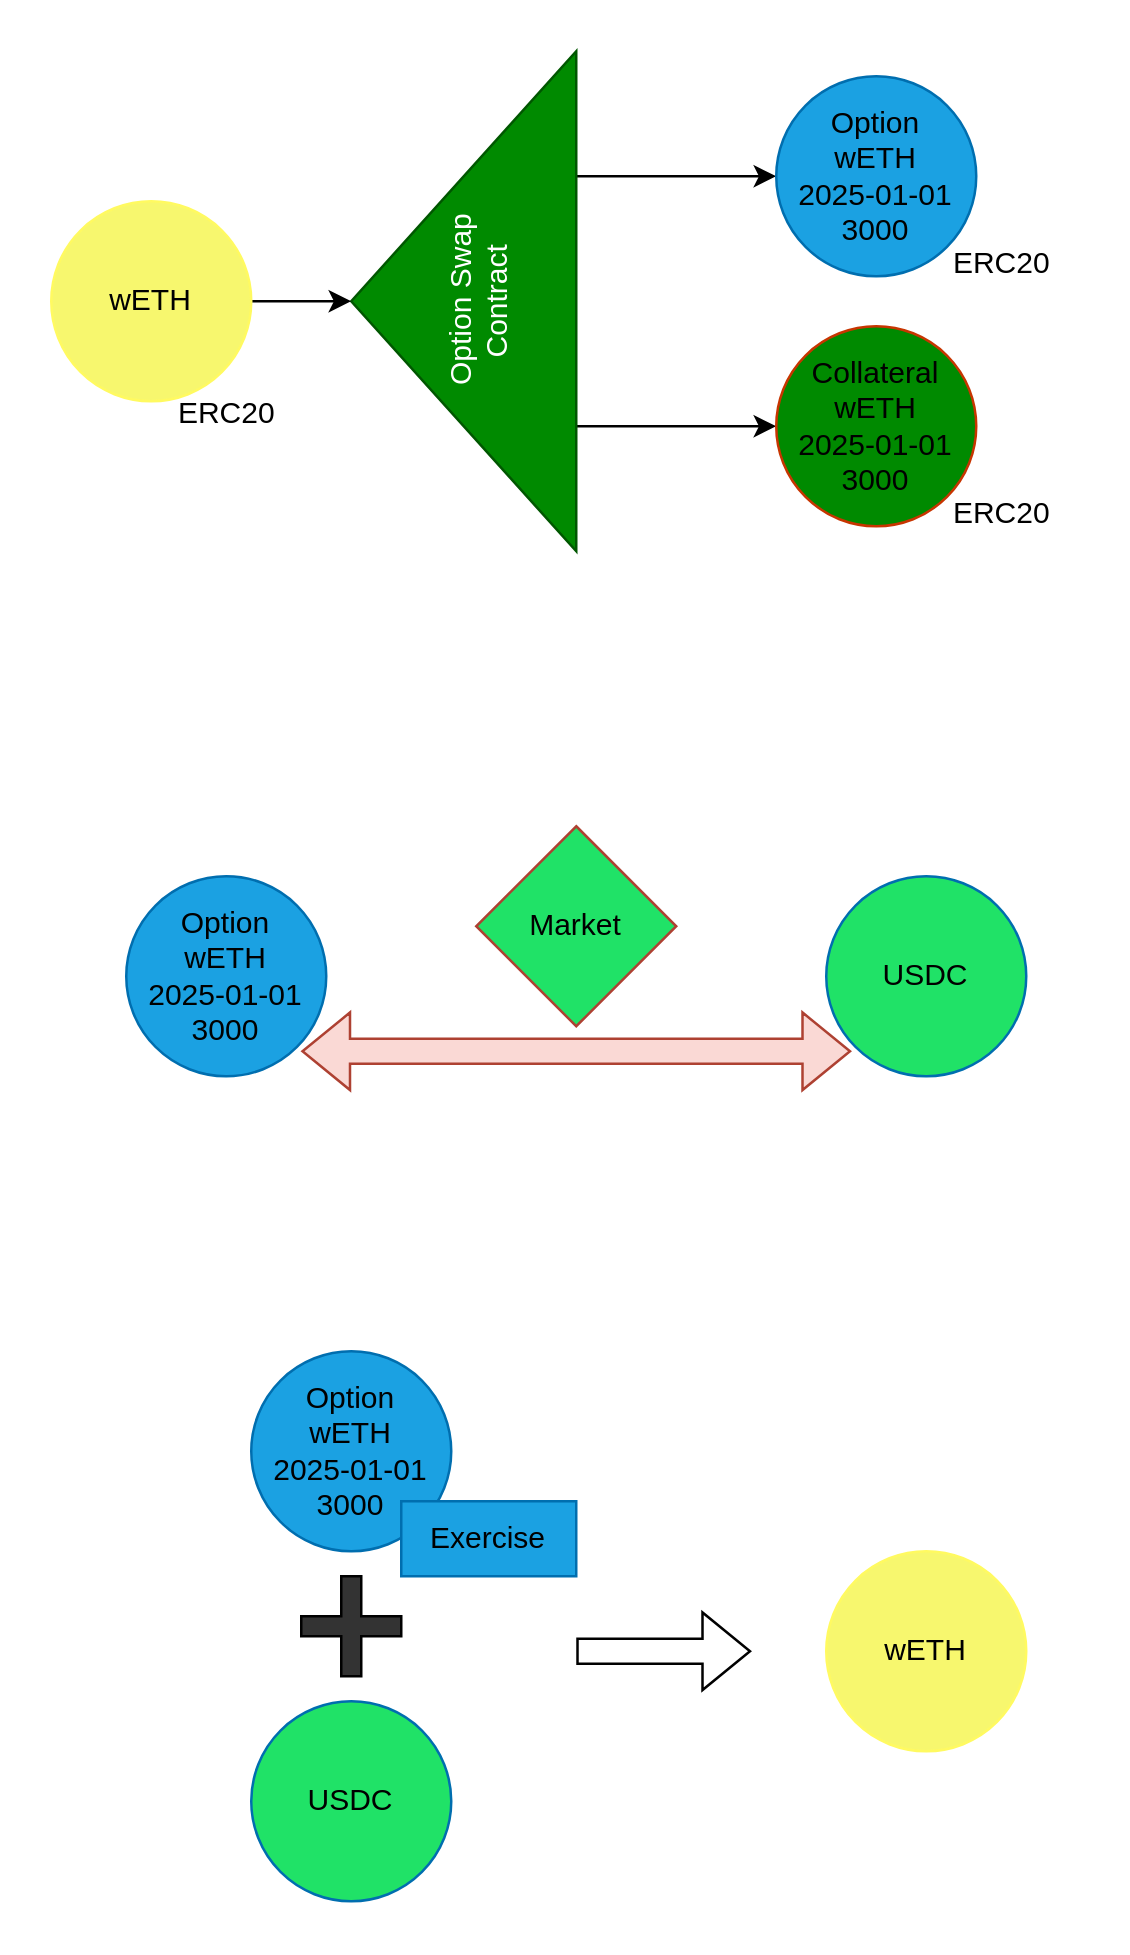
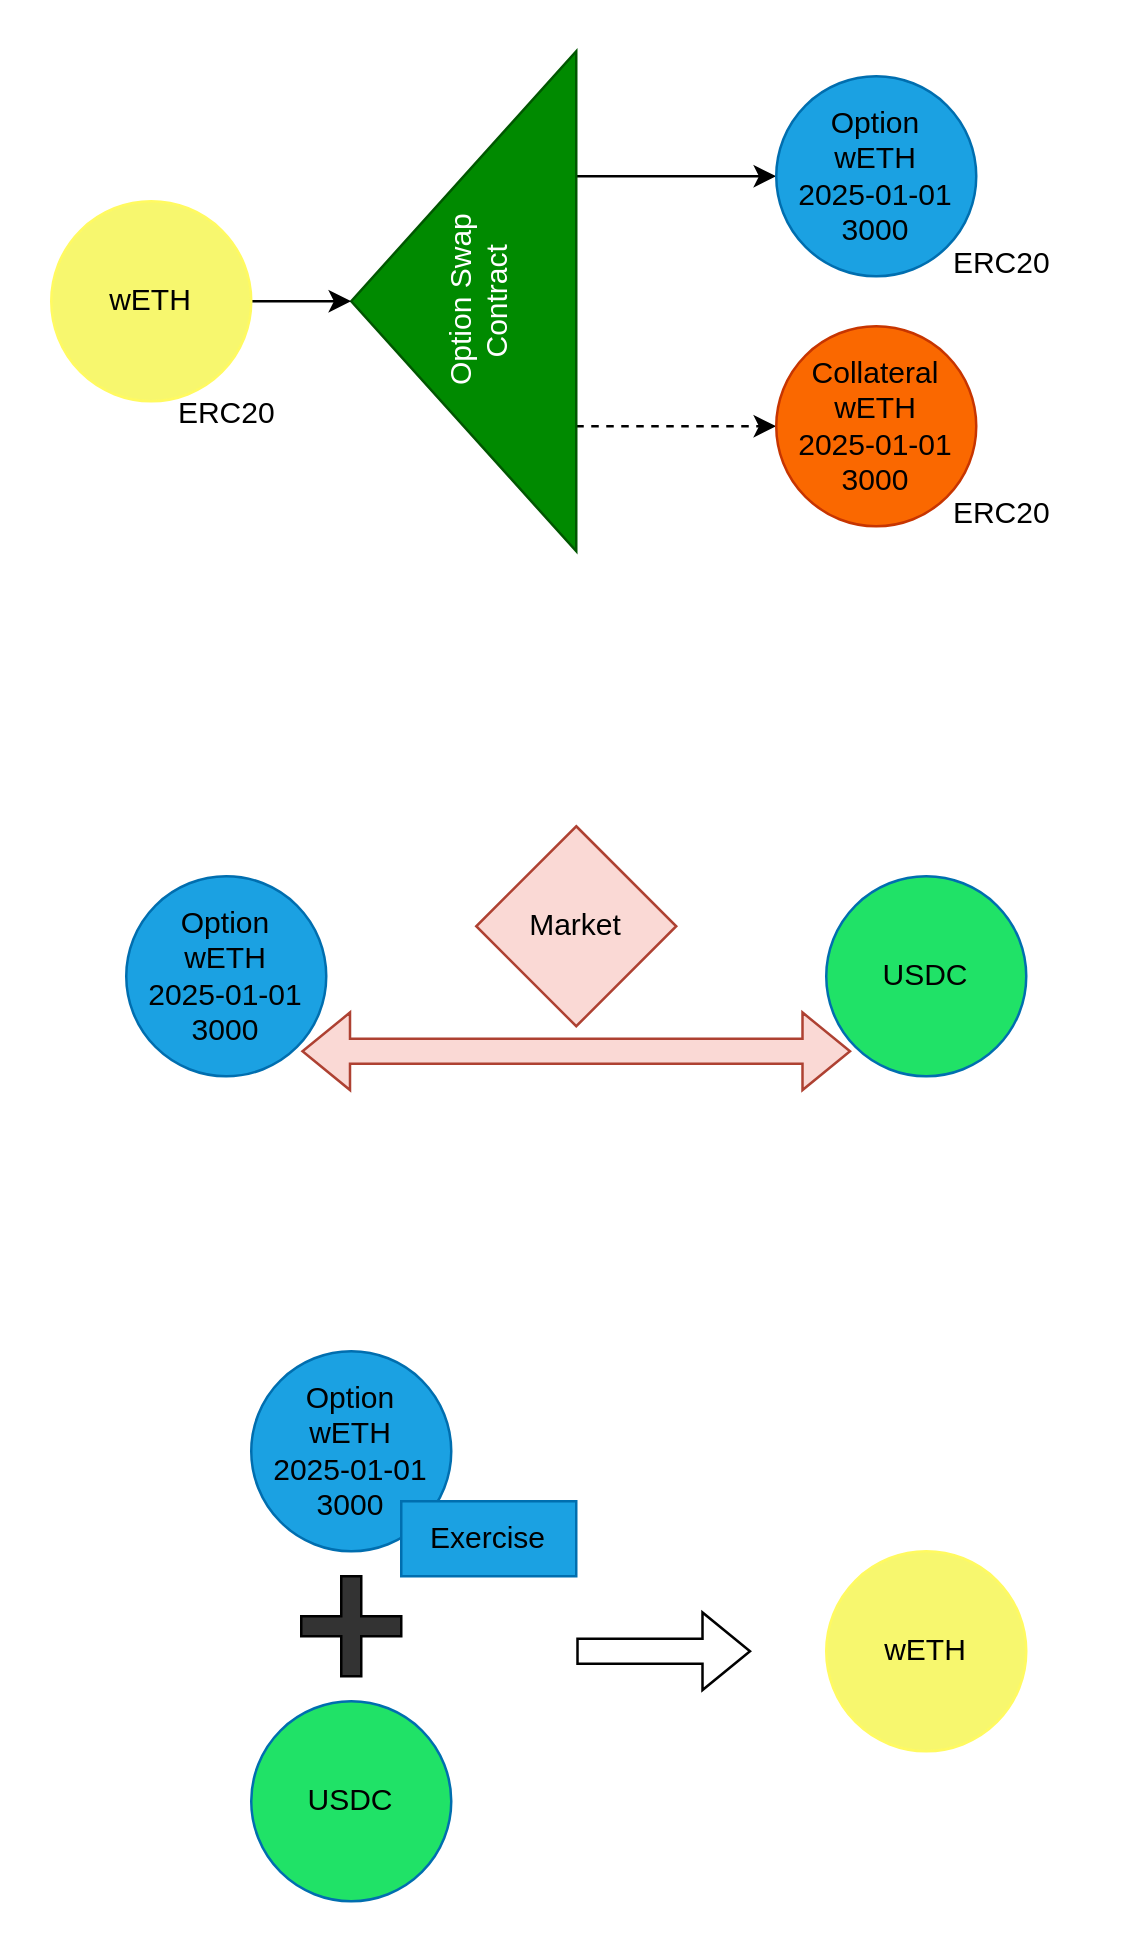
edge "Option Swap Contract" -> "Collateral wETH 2025-01-01 3000": style solid -> dashed
node "Collateral wETH 2025-01-01 3000": fillcolor #008a00 -> #fa6800
node "Market": fillcolor #20e267 -> #fad9d5
